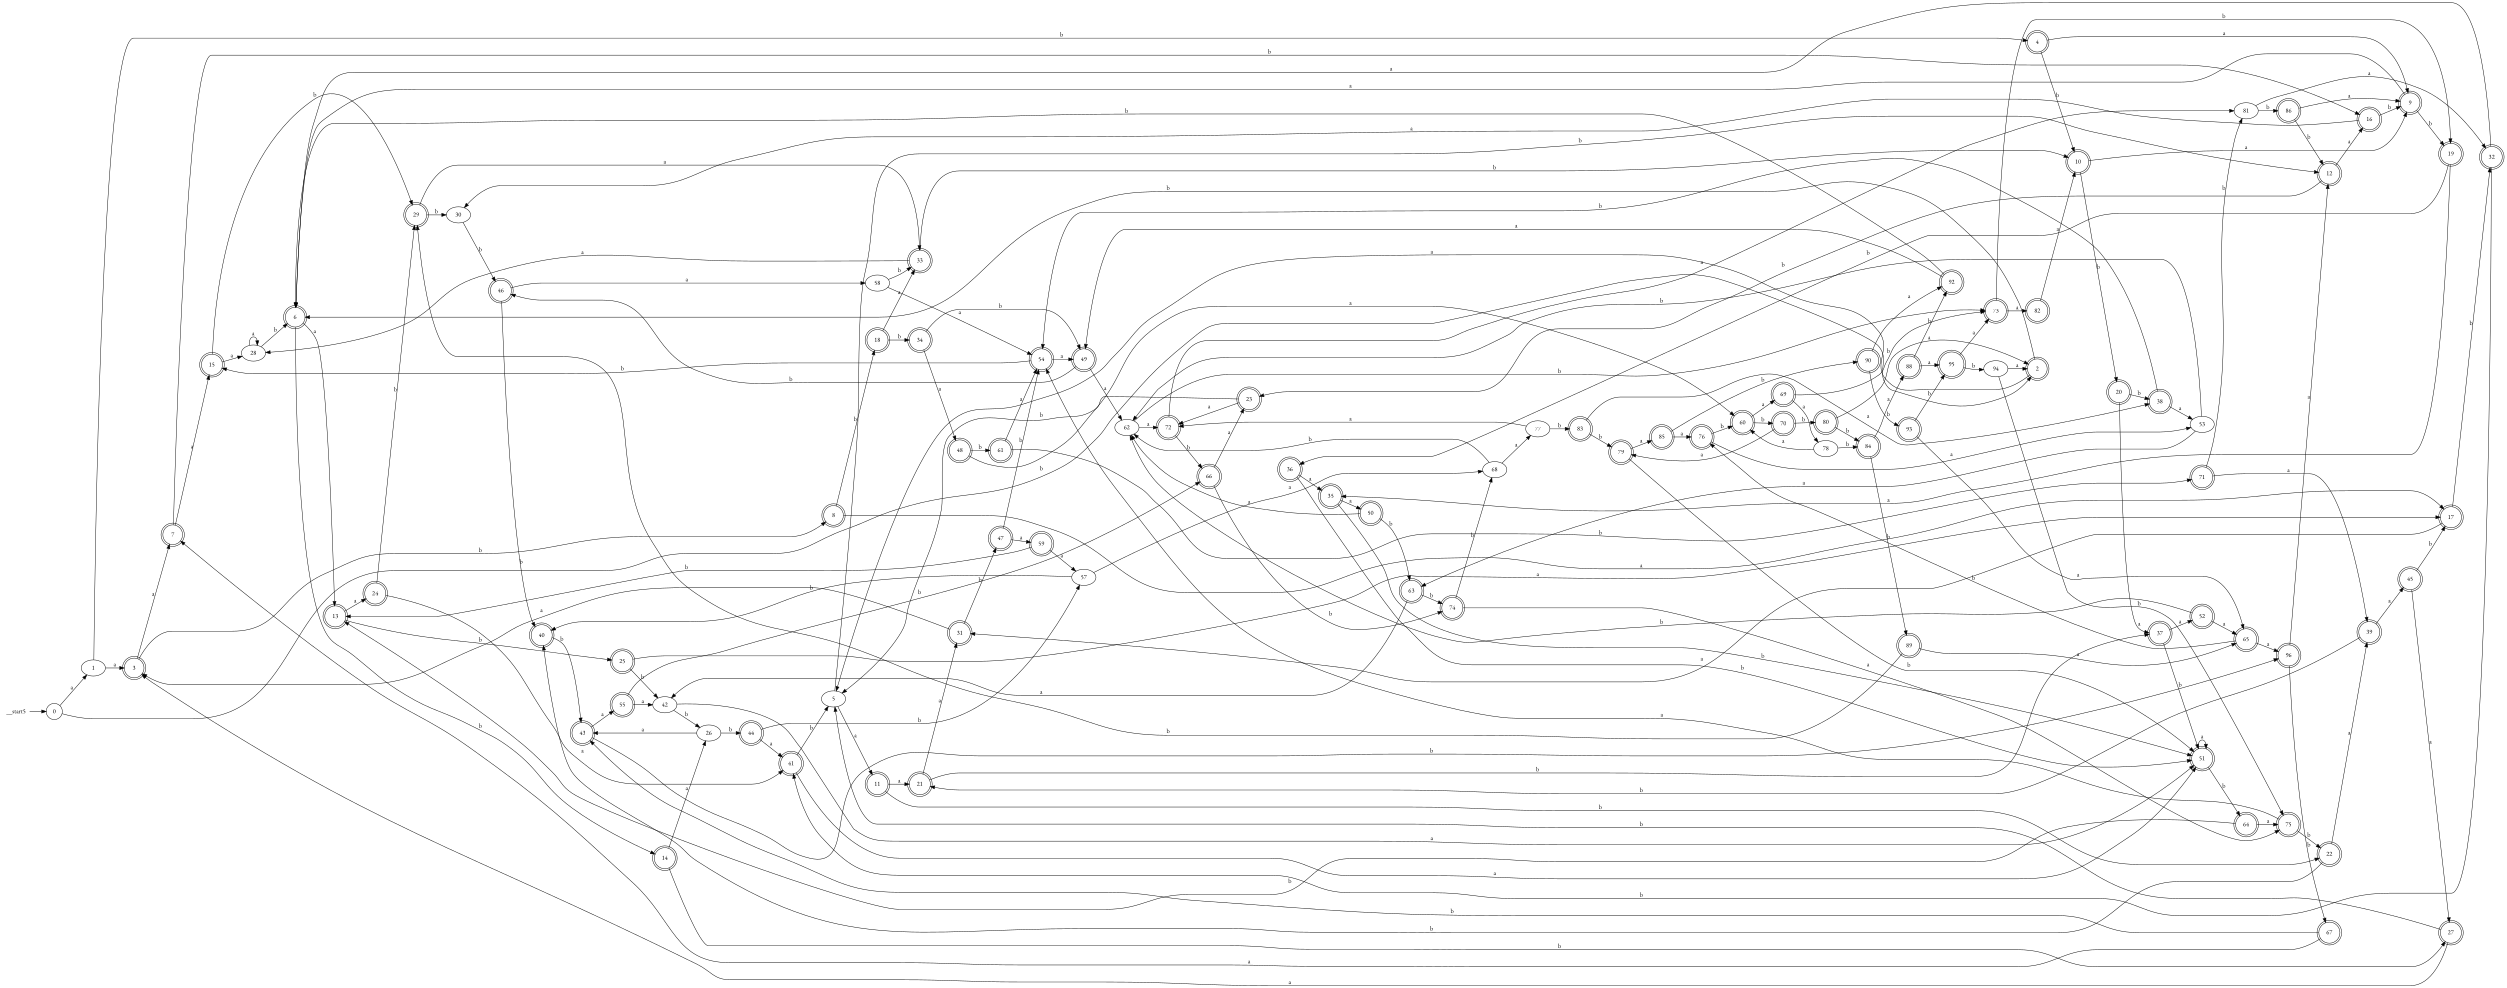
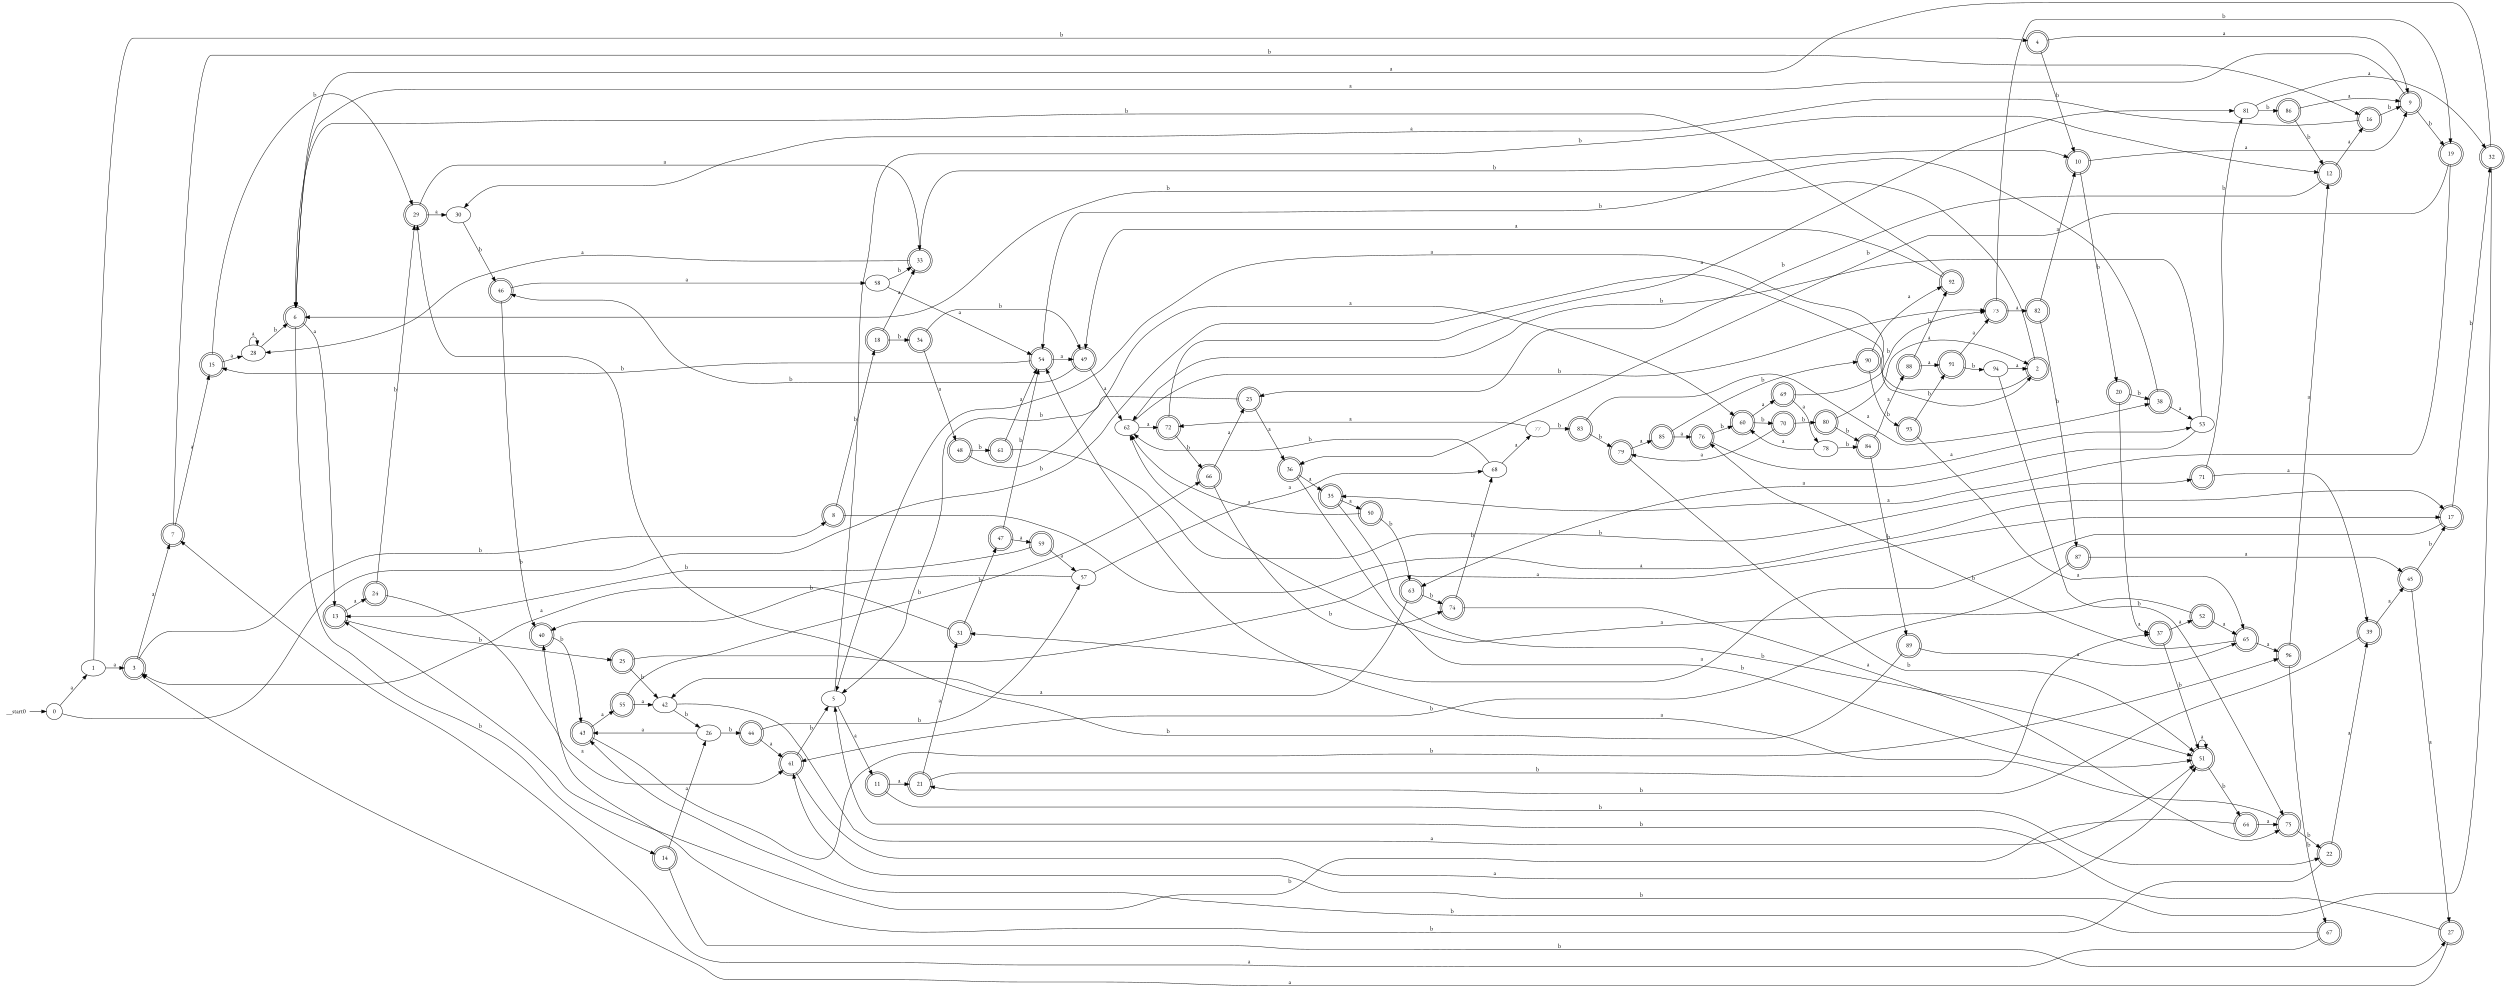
edge "29" -> "30": label "b" -> "a"
node "95": label "95" -> "91"
edge "23" -> "72": now "23" -> "36"
node "87": added
edge "52" -> "62": label "b" -> "a"
node "__start5": label "__start5" -> "__start0"
